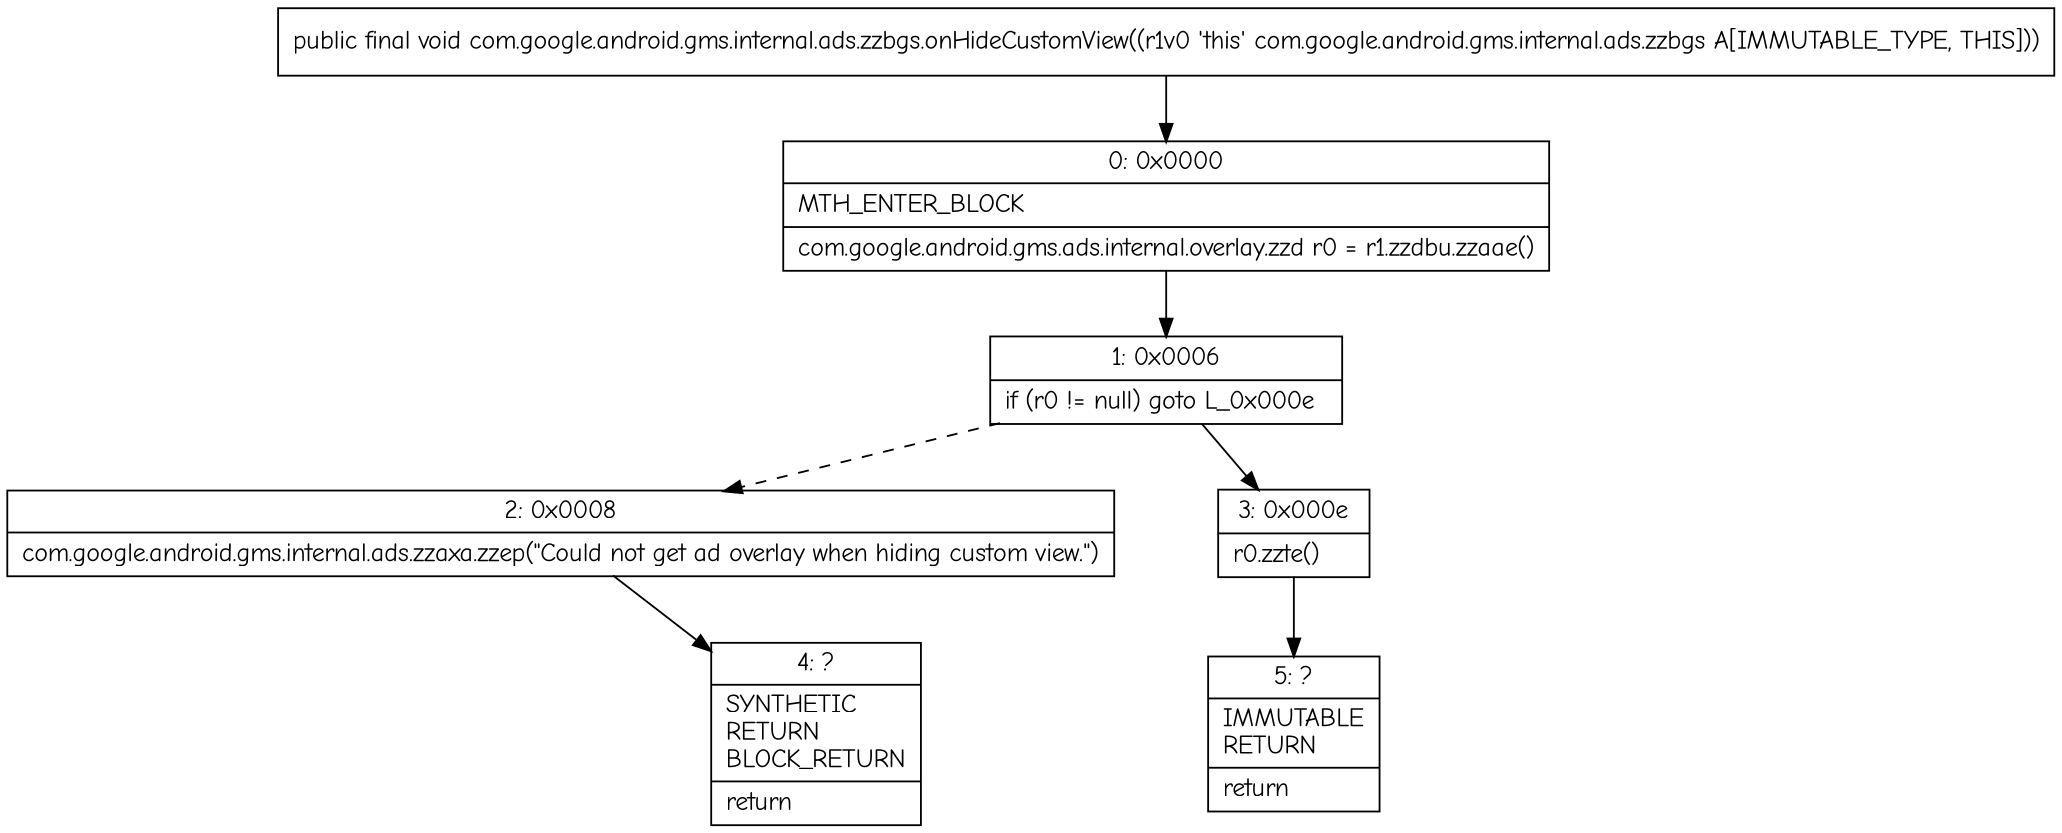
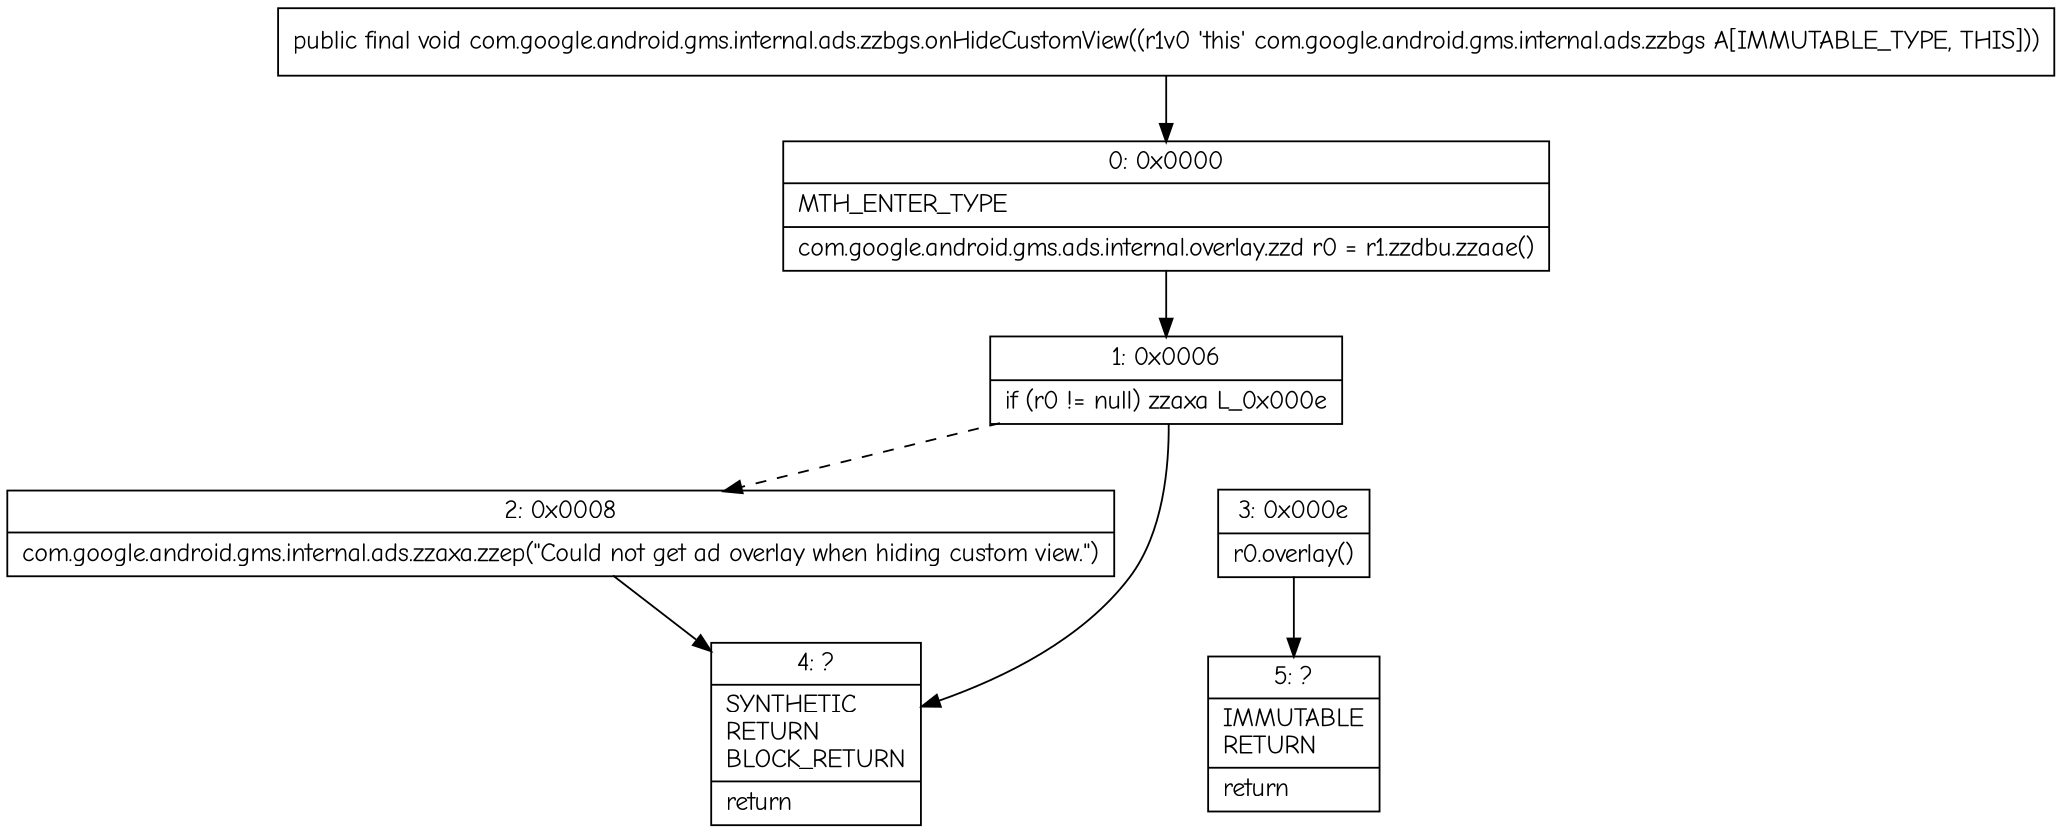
node "0: 0x0000": text "MTH_ENTER_BLOCK" -> "MTH_ENTER_TYPE"
node "1: 0x0006": text "if (r0 != null) goto L_0x000e" -> "if (r0 != null) zzaxa L_0x000e"
edge "1: 0x0006" -> "3: 0x000e": now "1: 0x0006" -> "4: ?"
node "3: 0x000e": text "r0.zzte()" -> "r0.overlay()"
